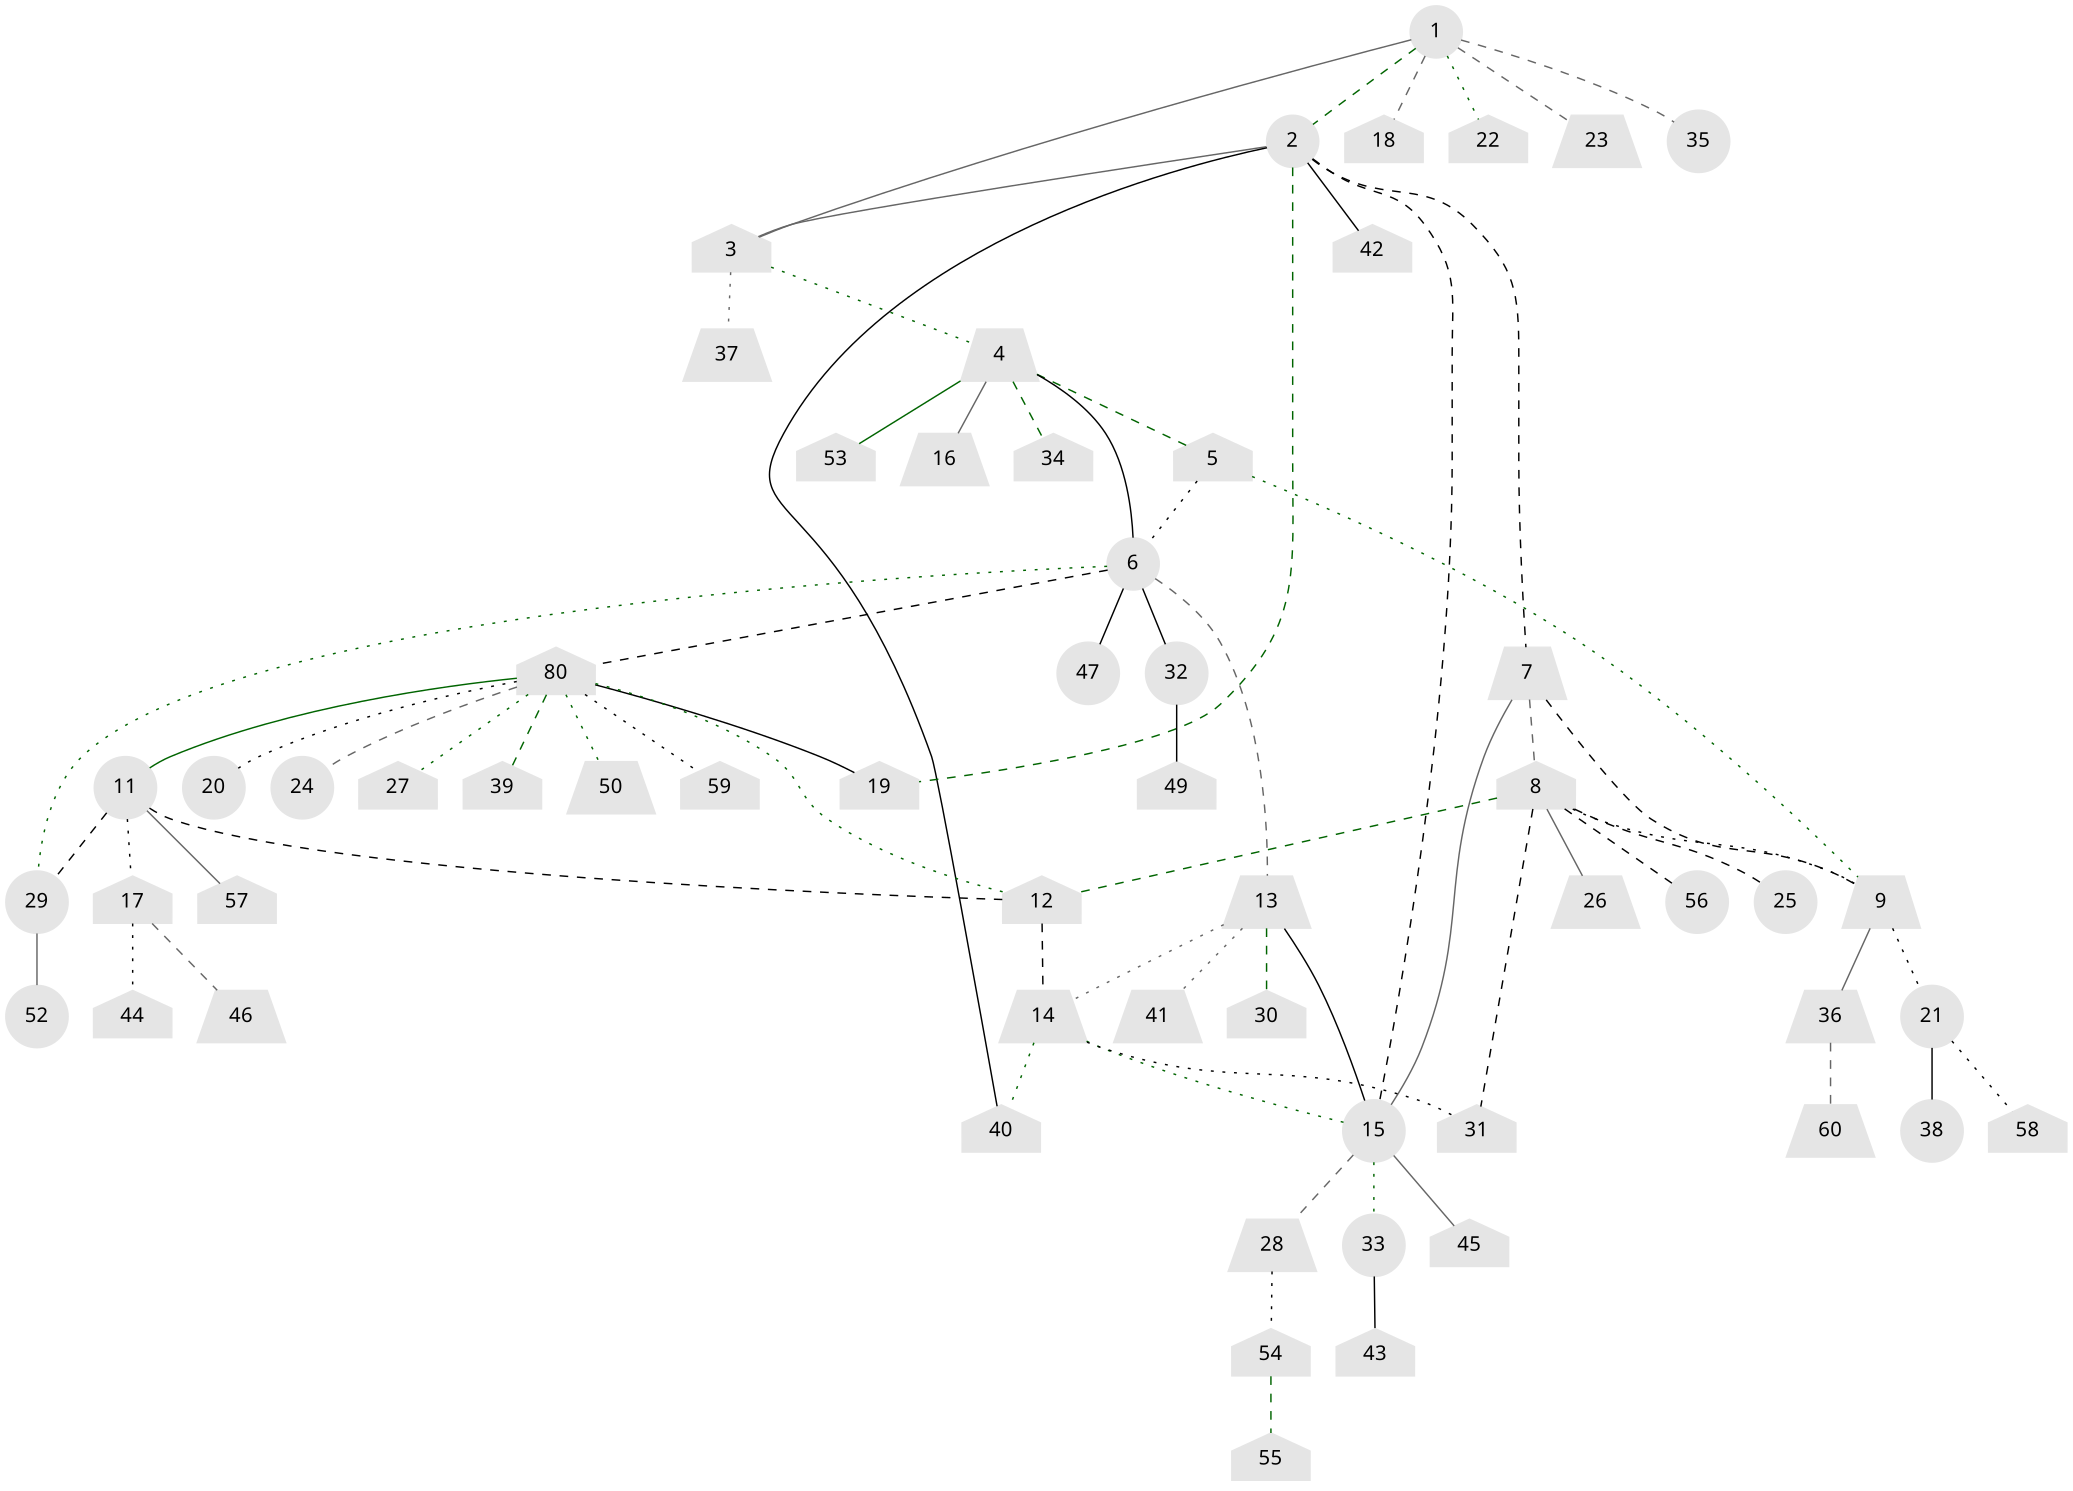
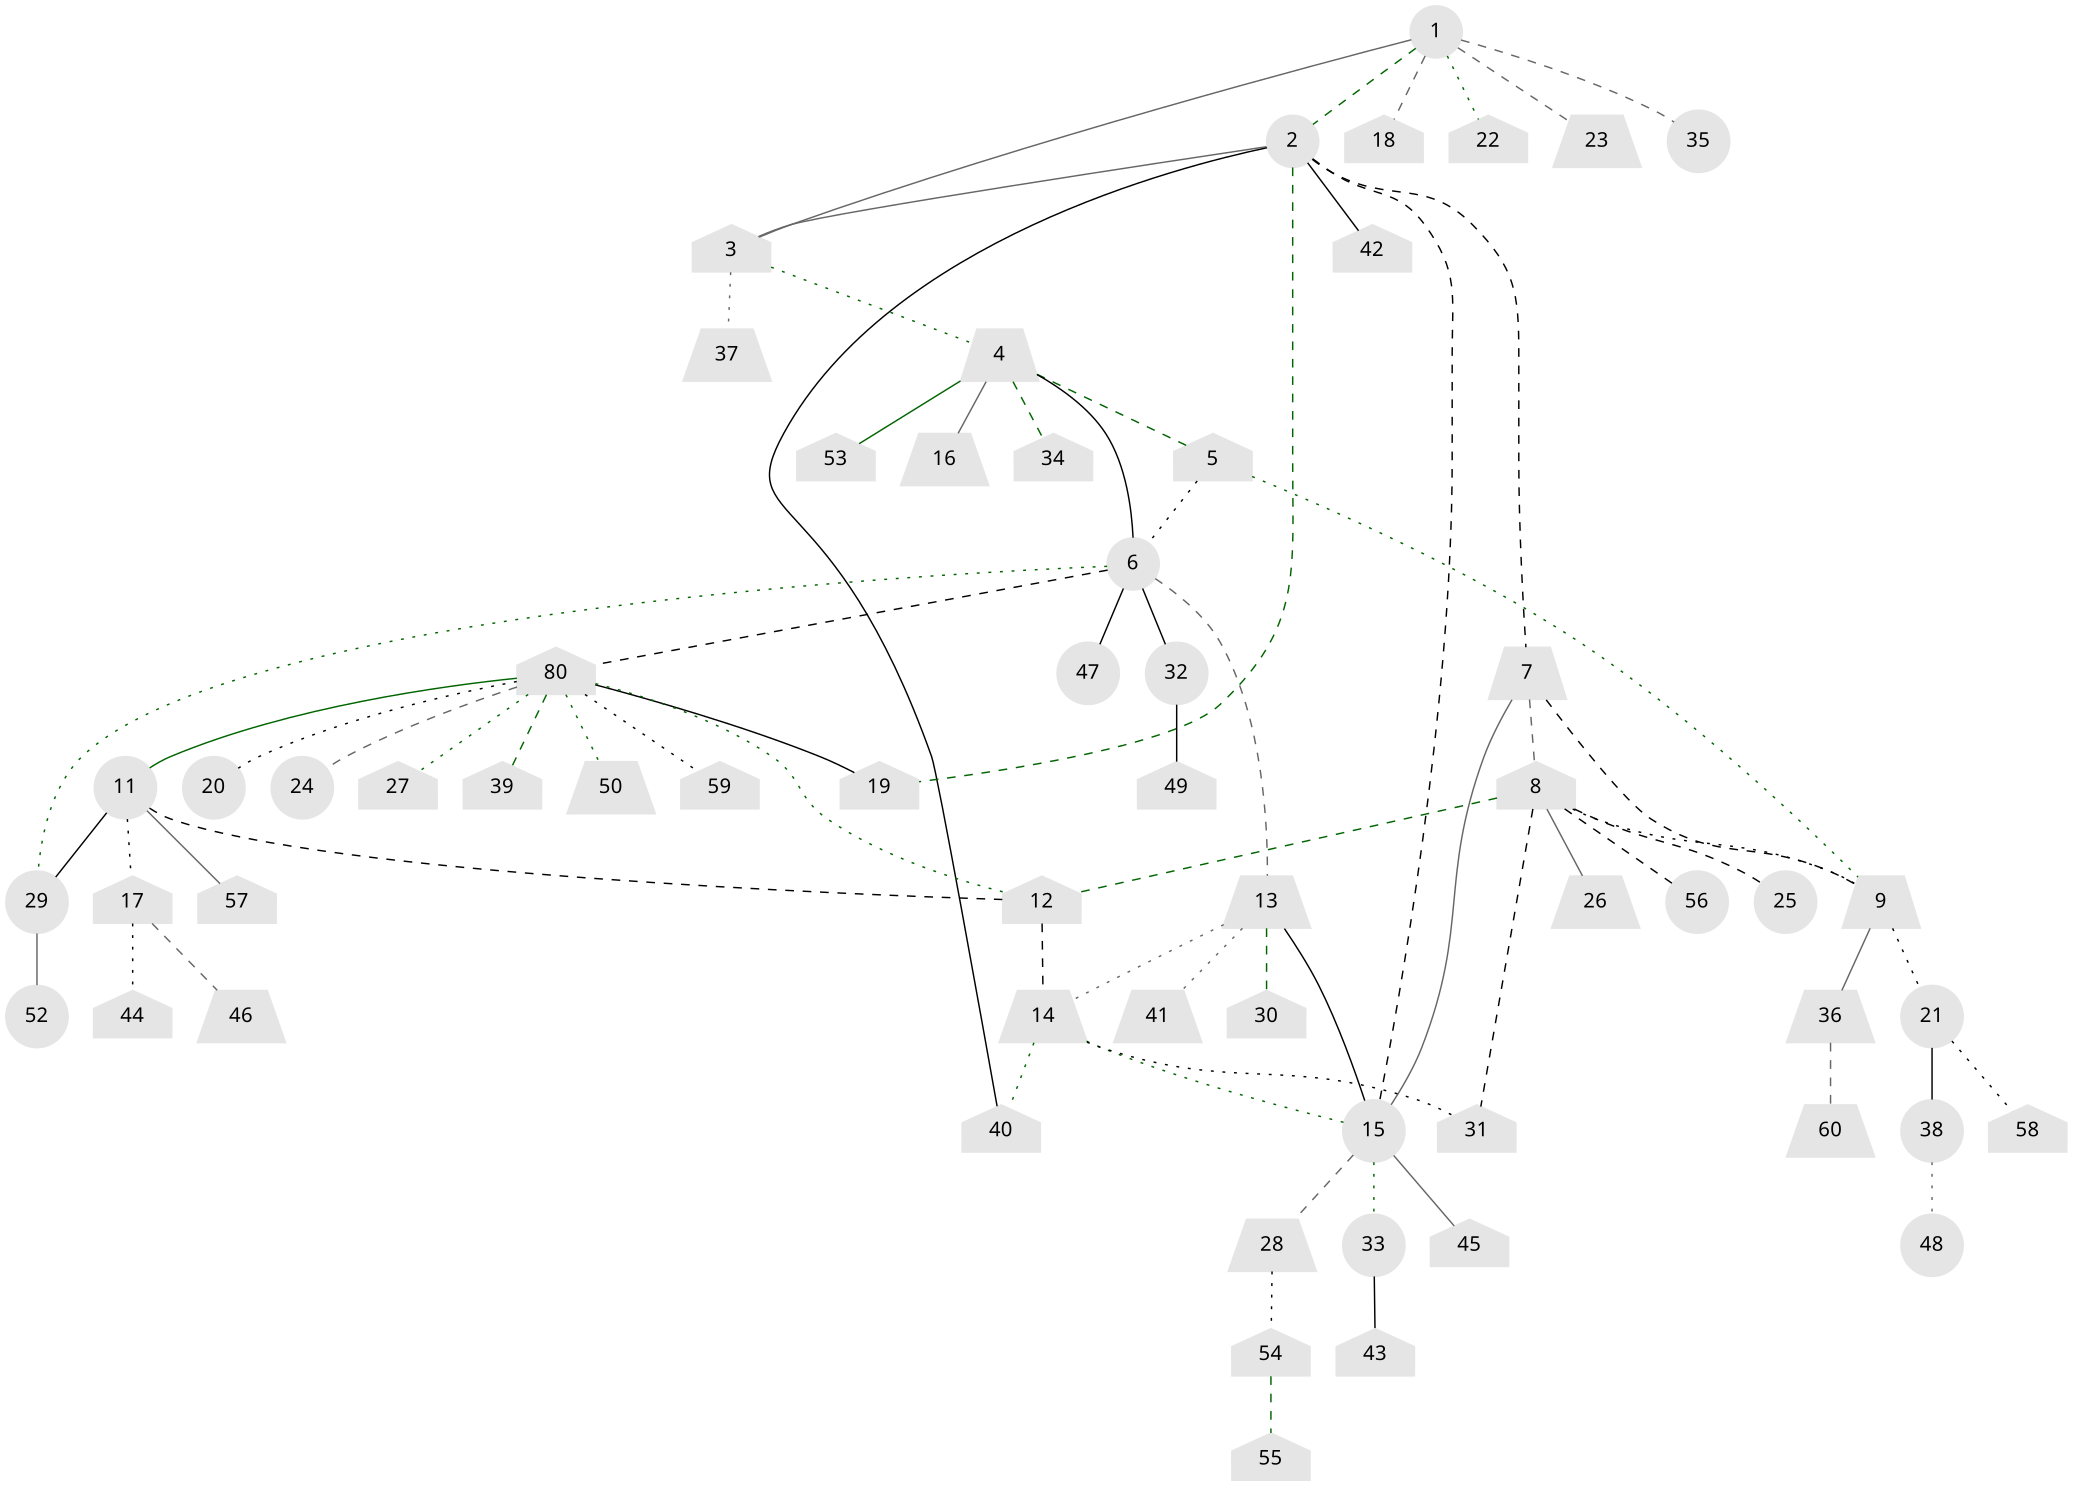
edge "11" -- "29": style dashed -> solid
node "48": added
